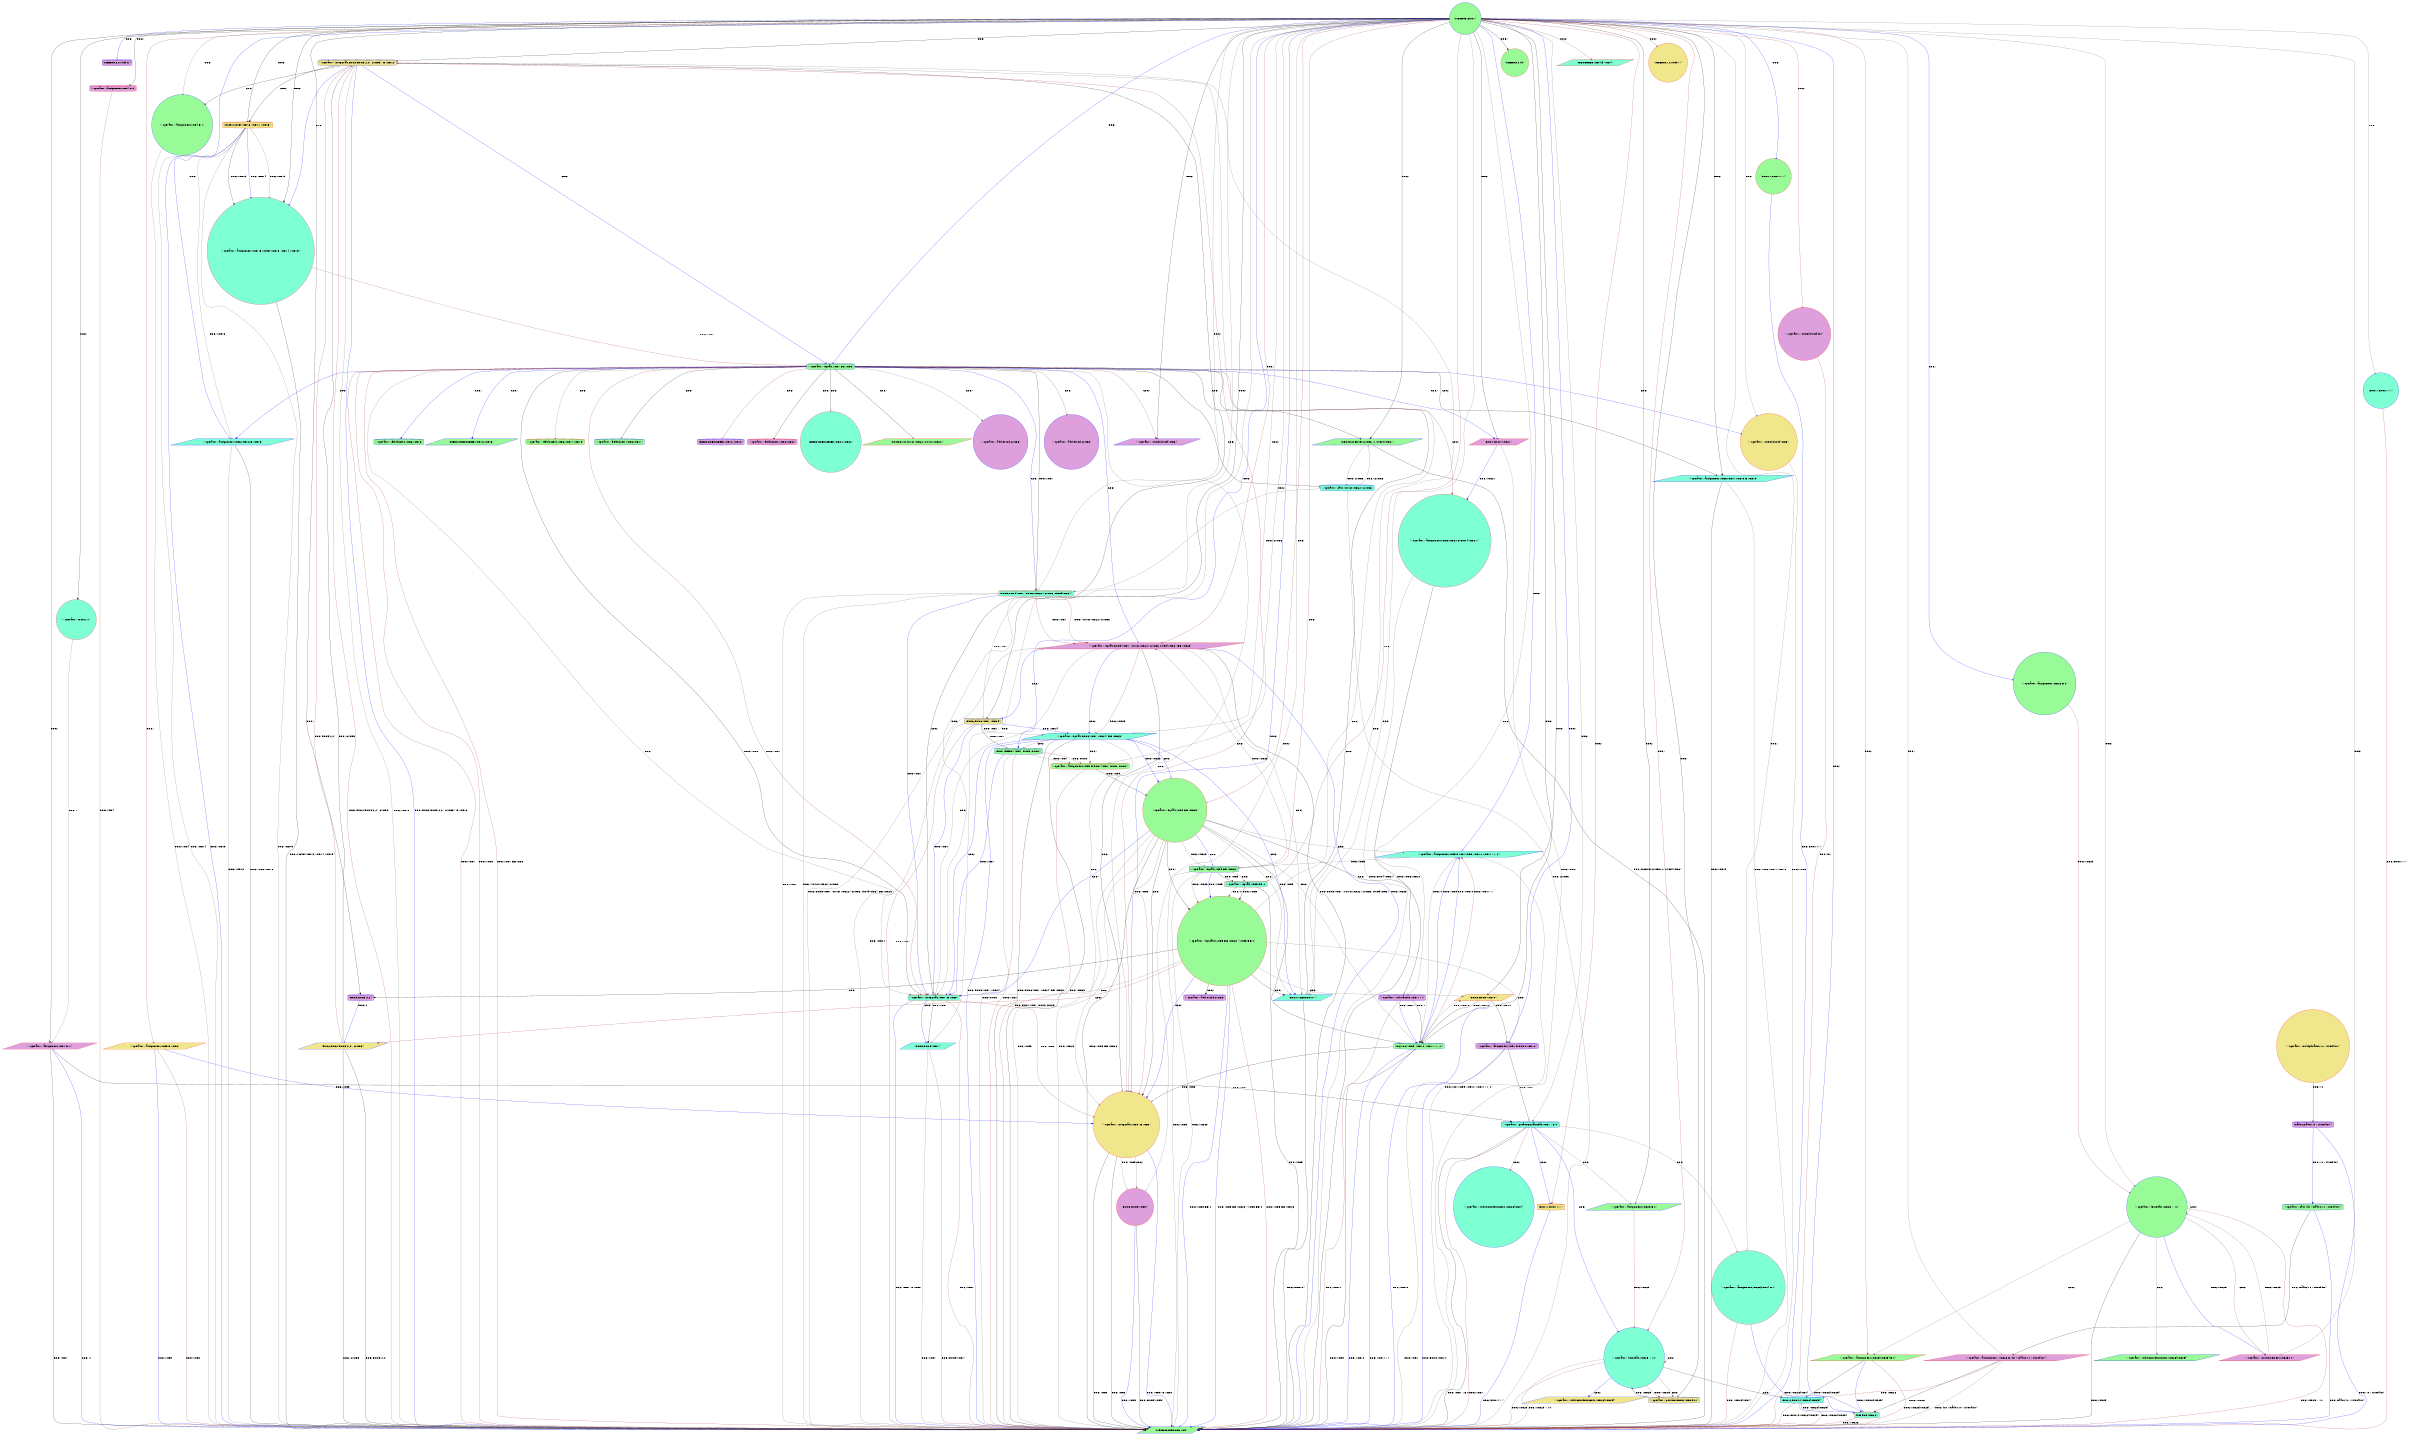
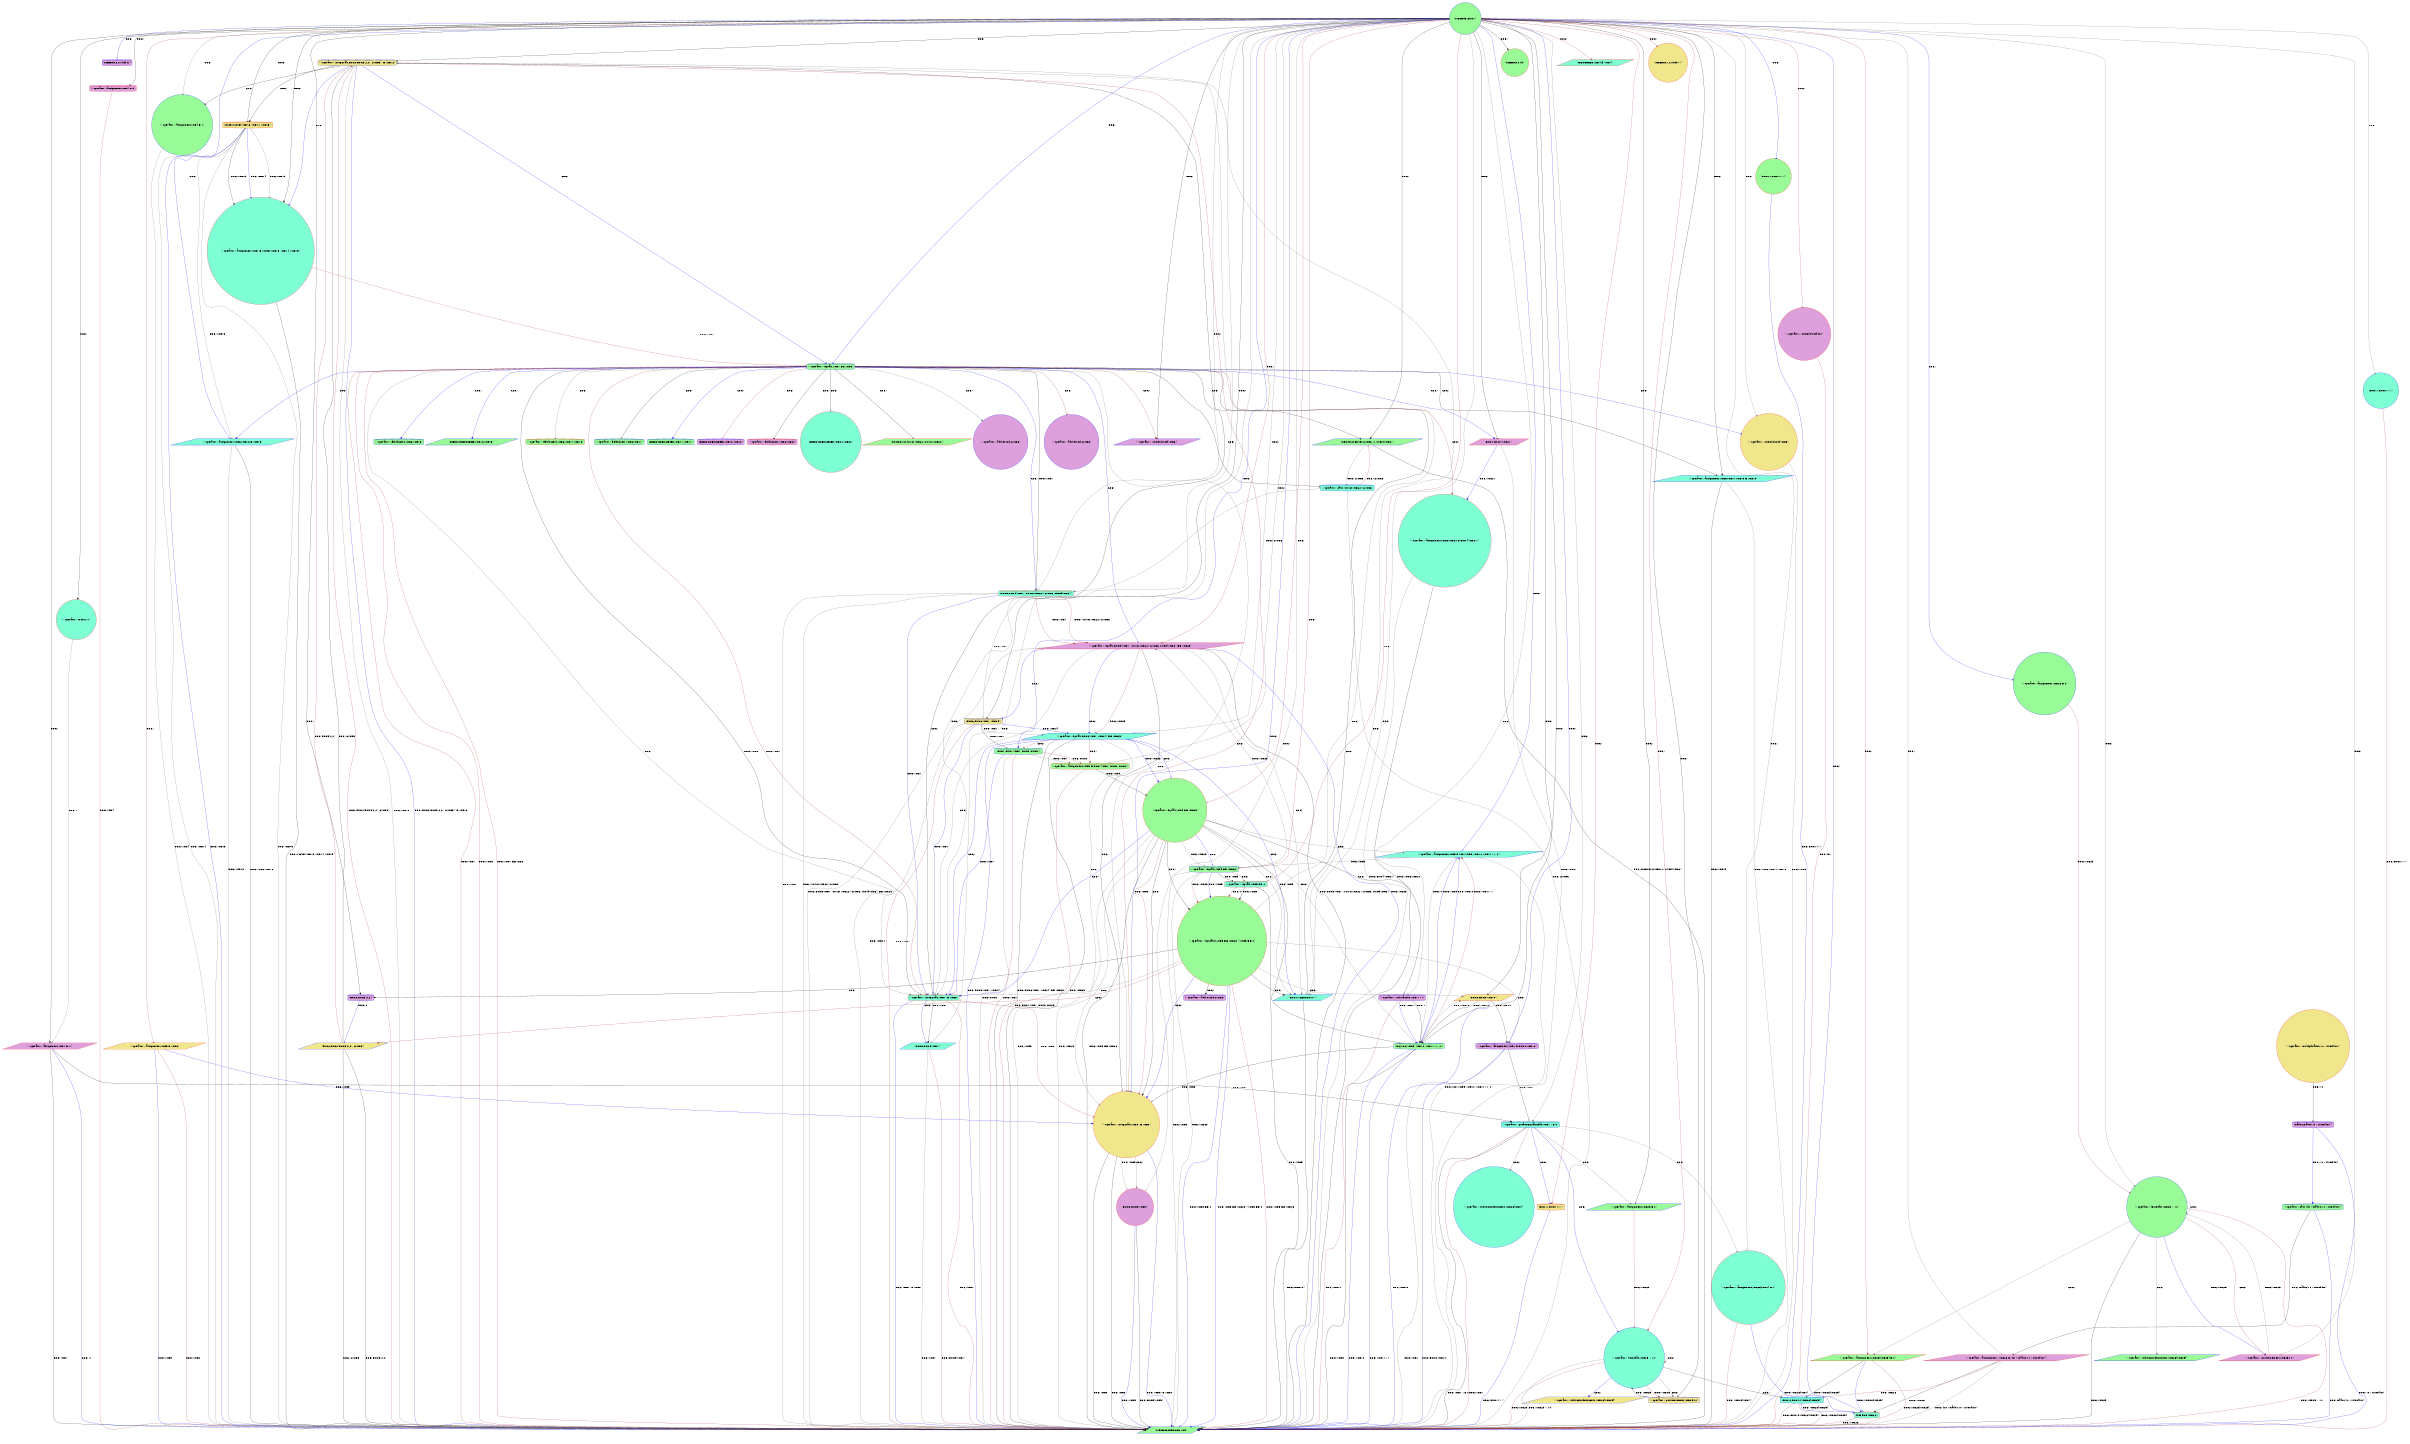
node "(FIELD_IDENTIFIER,VAR17,VAR17)": added
node "(FUN7,FIELD7(VAR7, NULL, NULL))": label "(FUN7,FIELD7(VAR7, NULL, NULL))" -> "(FUN7,FUN7(VAR7, NULL, NULL))"
